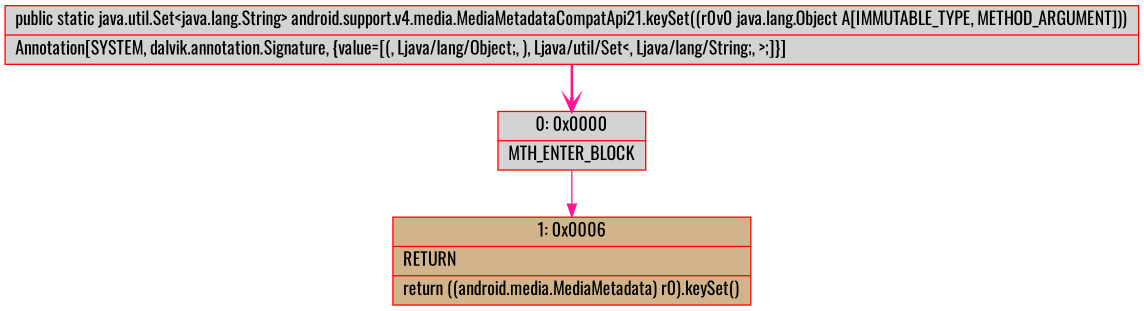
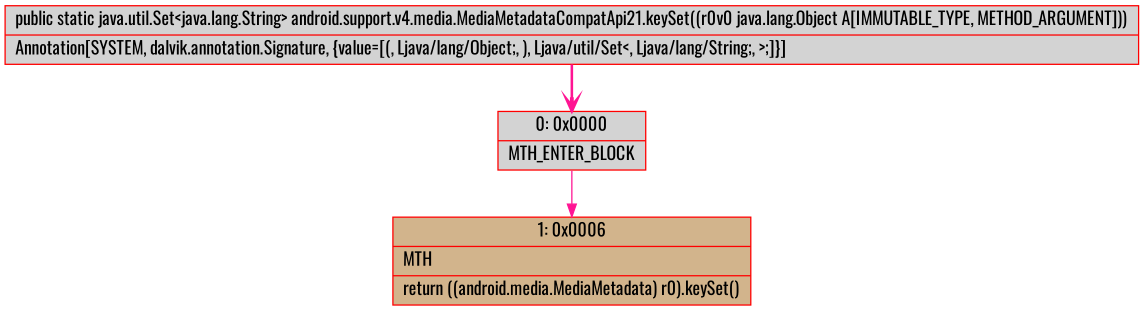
node "1: 0x0006": text "RETURN" -> "MTH"
